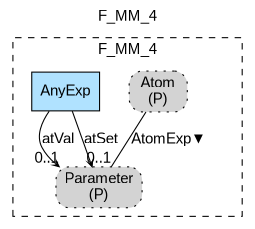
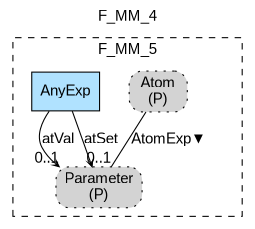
cluster "F_MM_4": label "F_MM_4" -> "F_MM_5"
